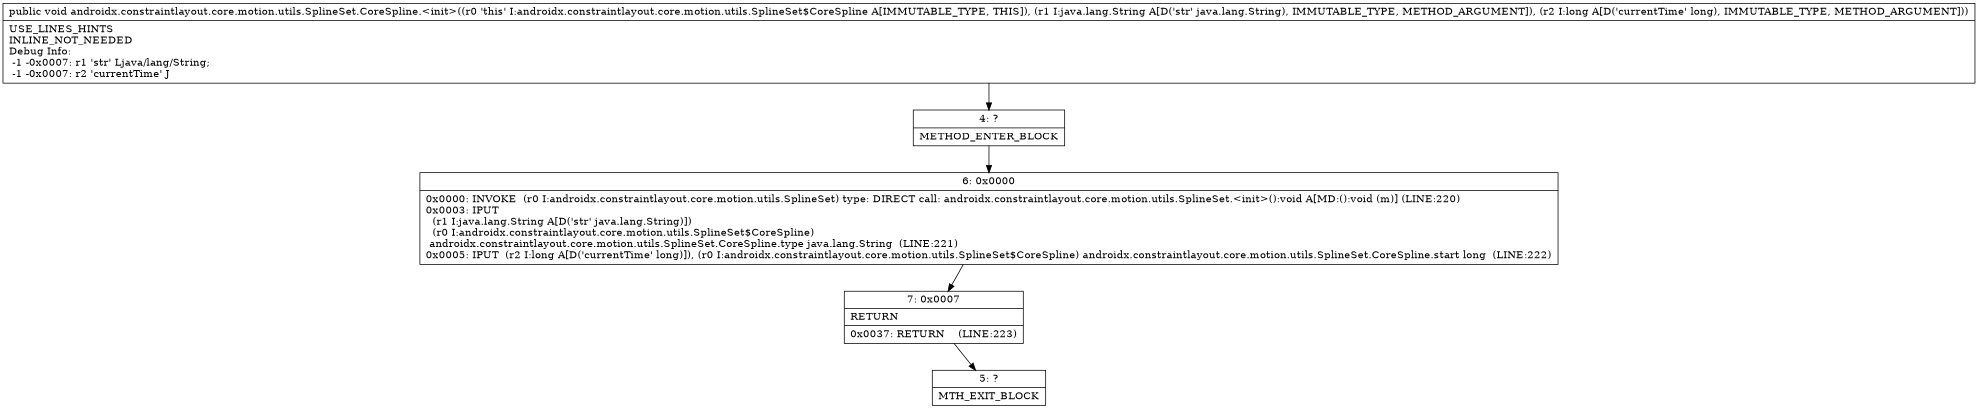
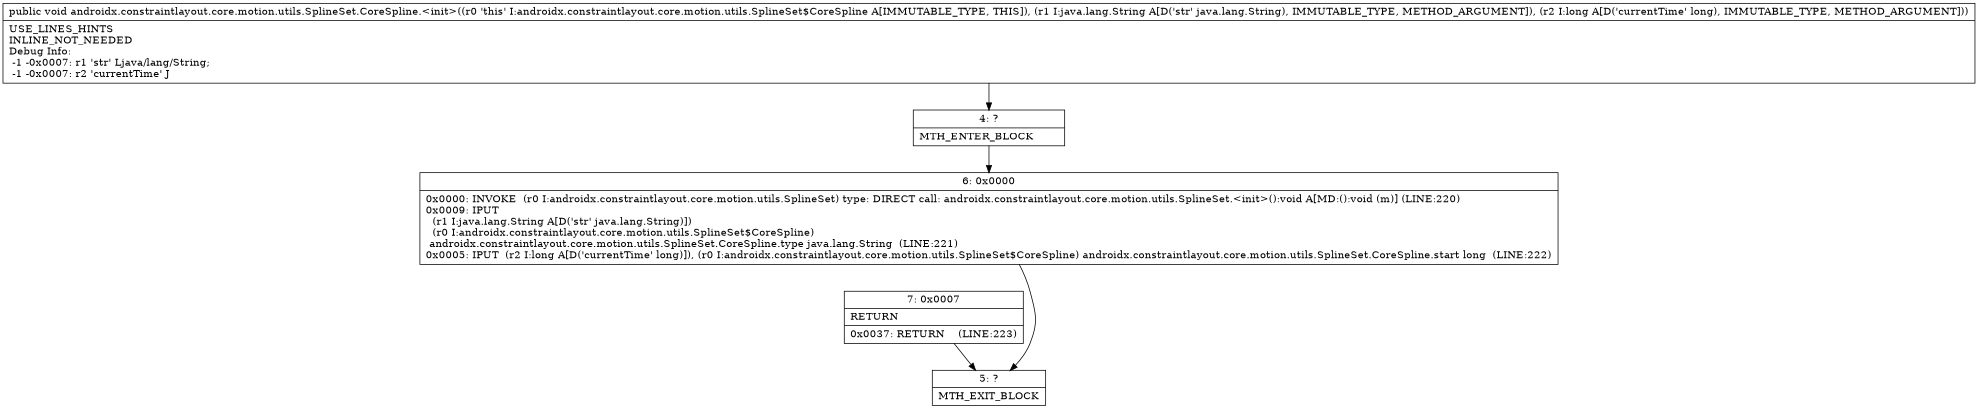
node "4: ?": text "METHOD_ENTER_BLOCK" -> "MTH_ENTER_BLOCK"
node "6: 0x0000": text "0x0003: IPUT" -> "0x0009: IPUT"
edge "6: 0x0000" -> "7: 0x0007": now "6: 0x0000" -> "5: ?"
